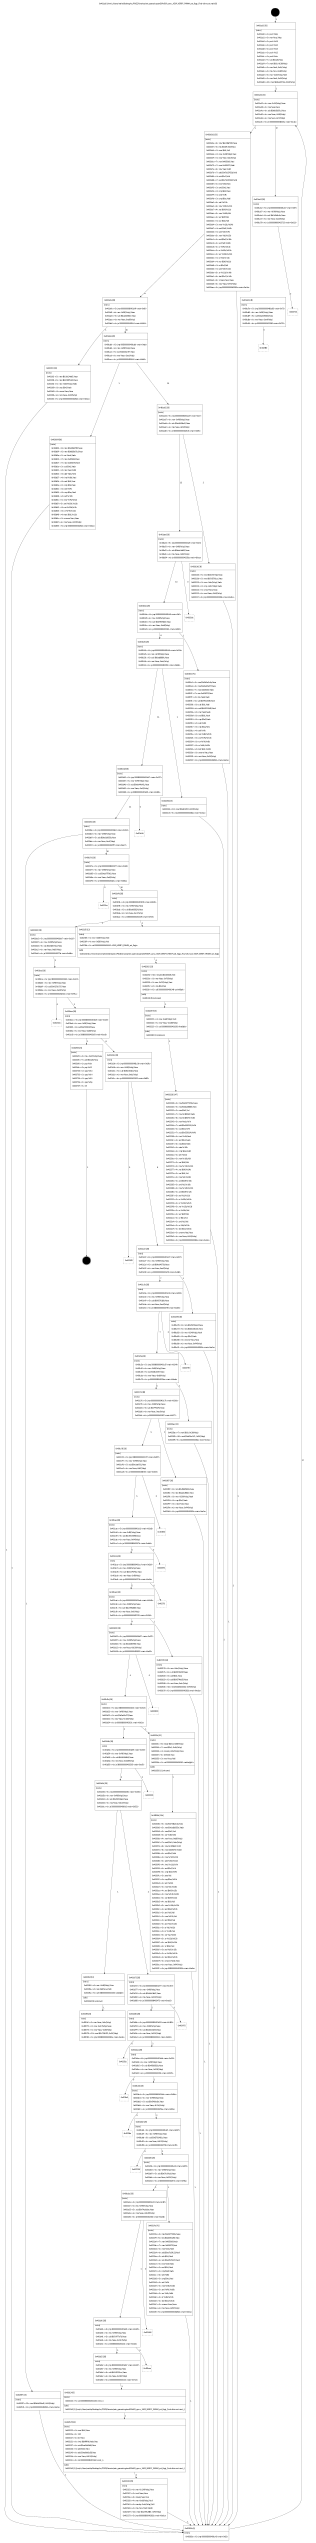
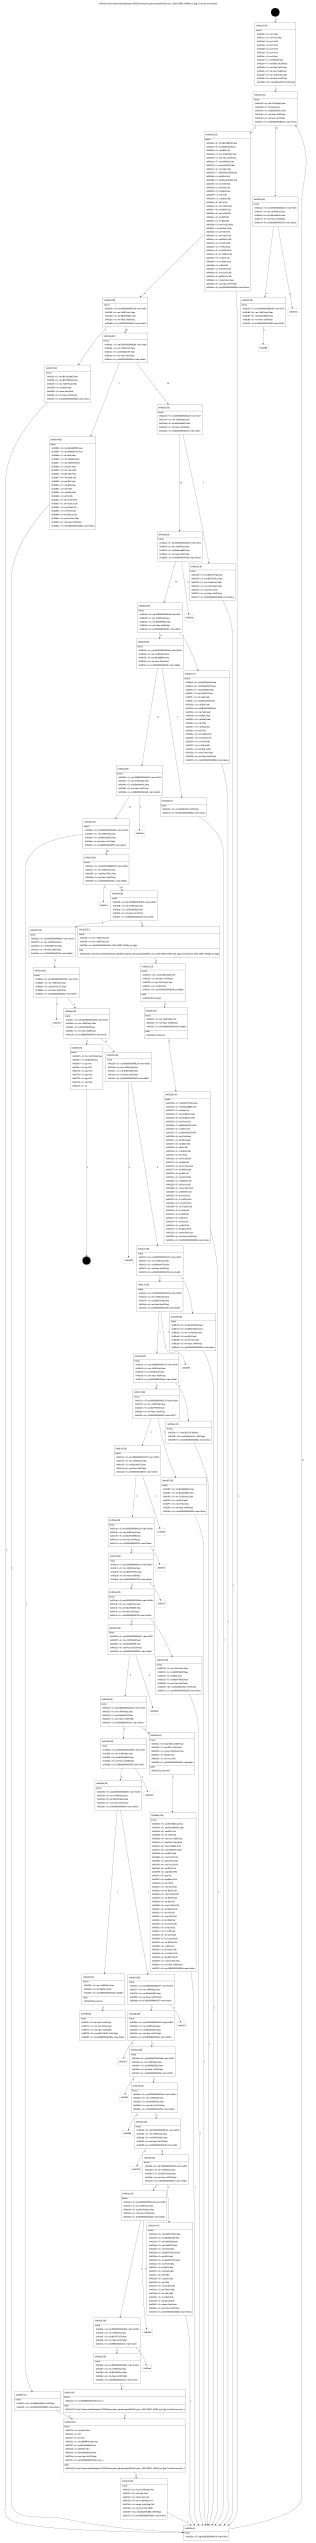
edge "0x401a62 [28]" -> "0x401a7e [28]": added, label "17"
edge "0x4020f7 [15]" -> "0x40282a [5]": now "0x4020f7 [15]" -> "0x402129 [40]"
